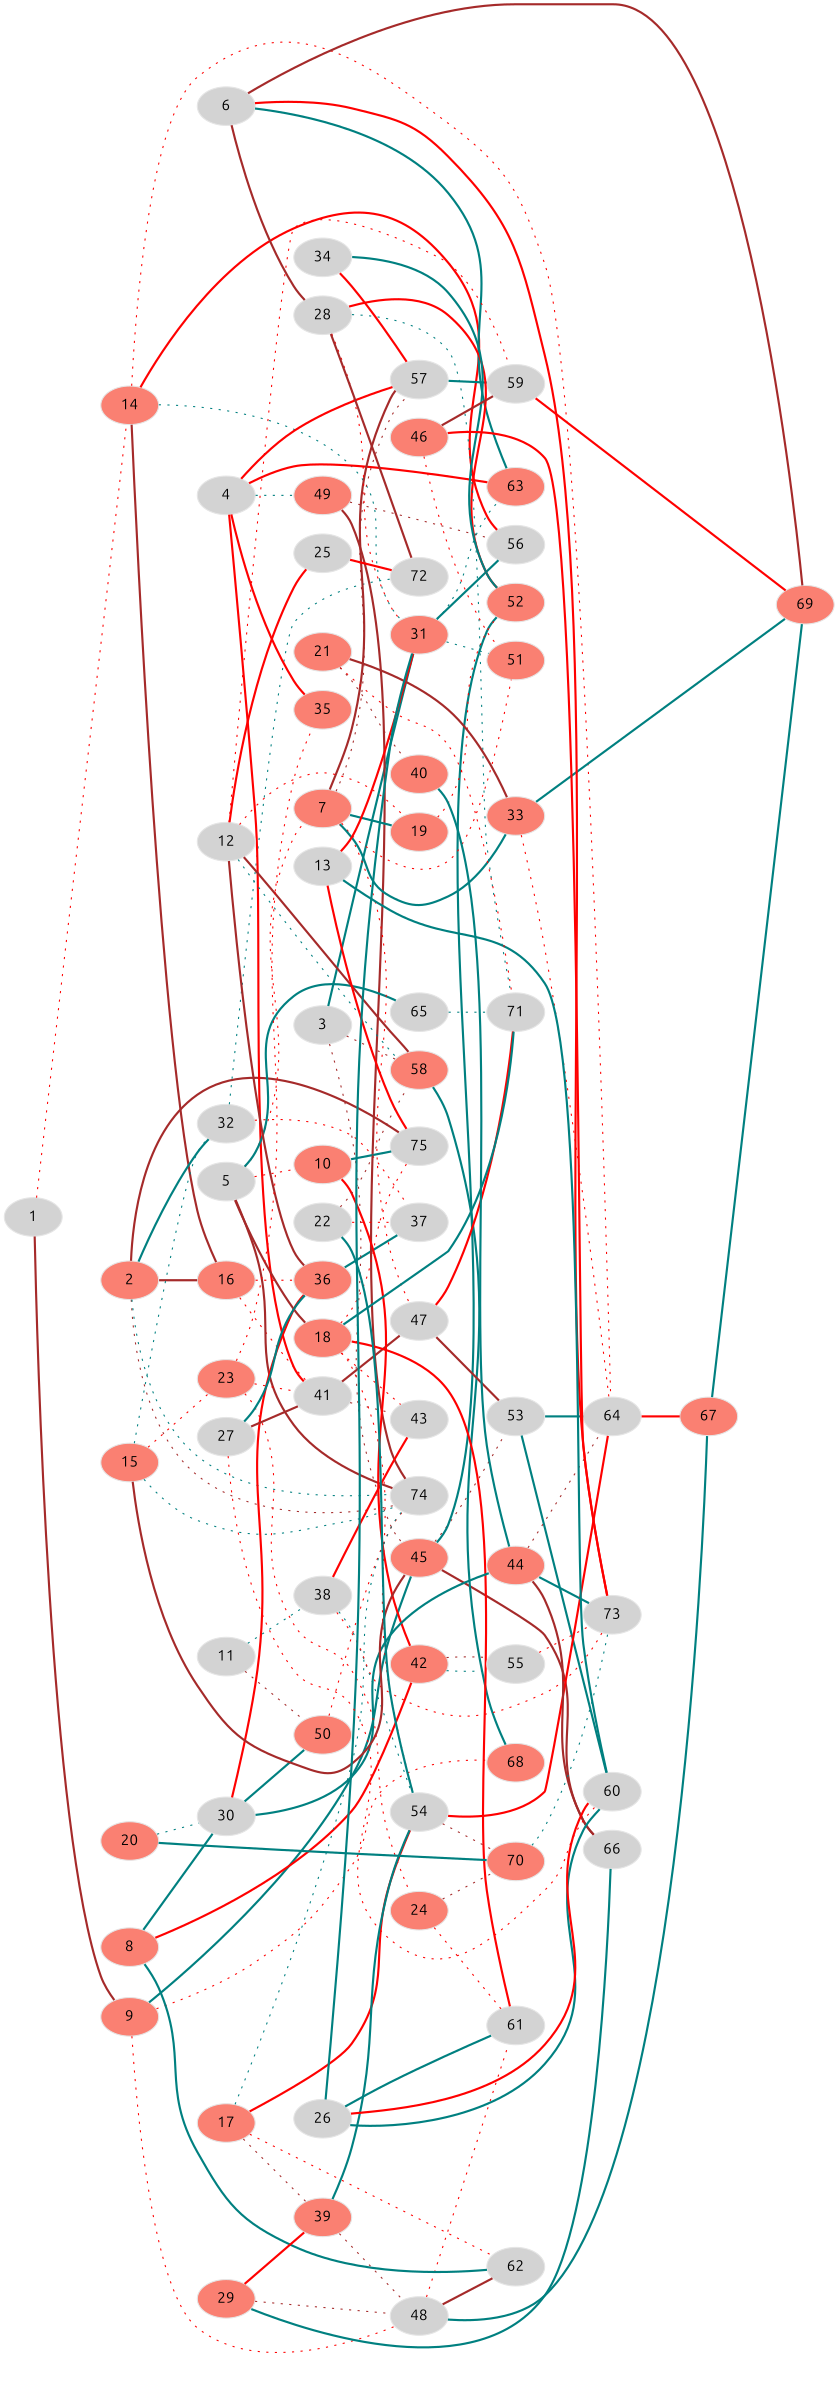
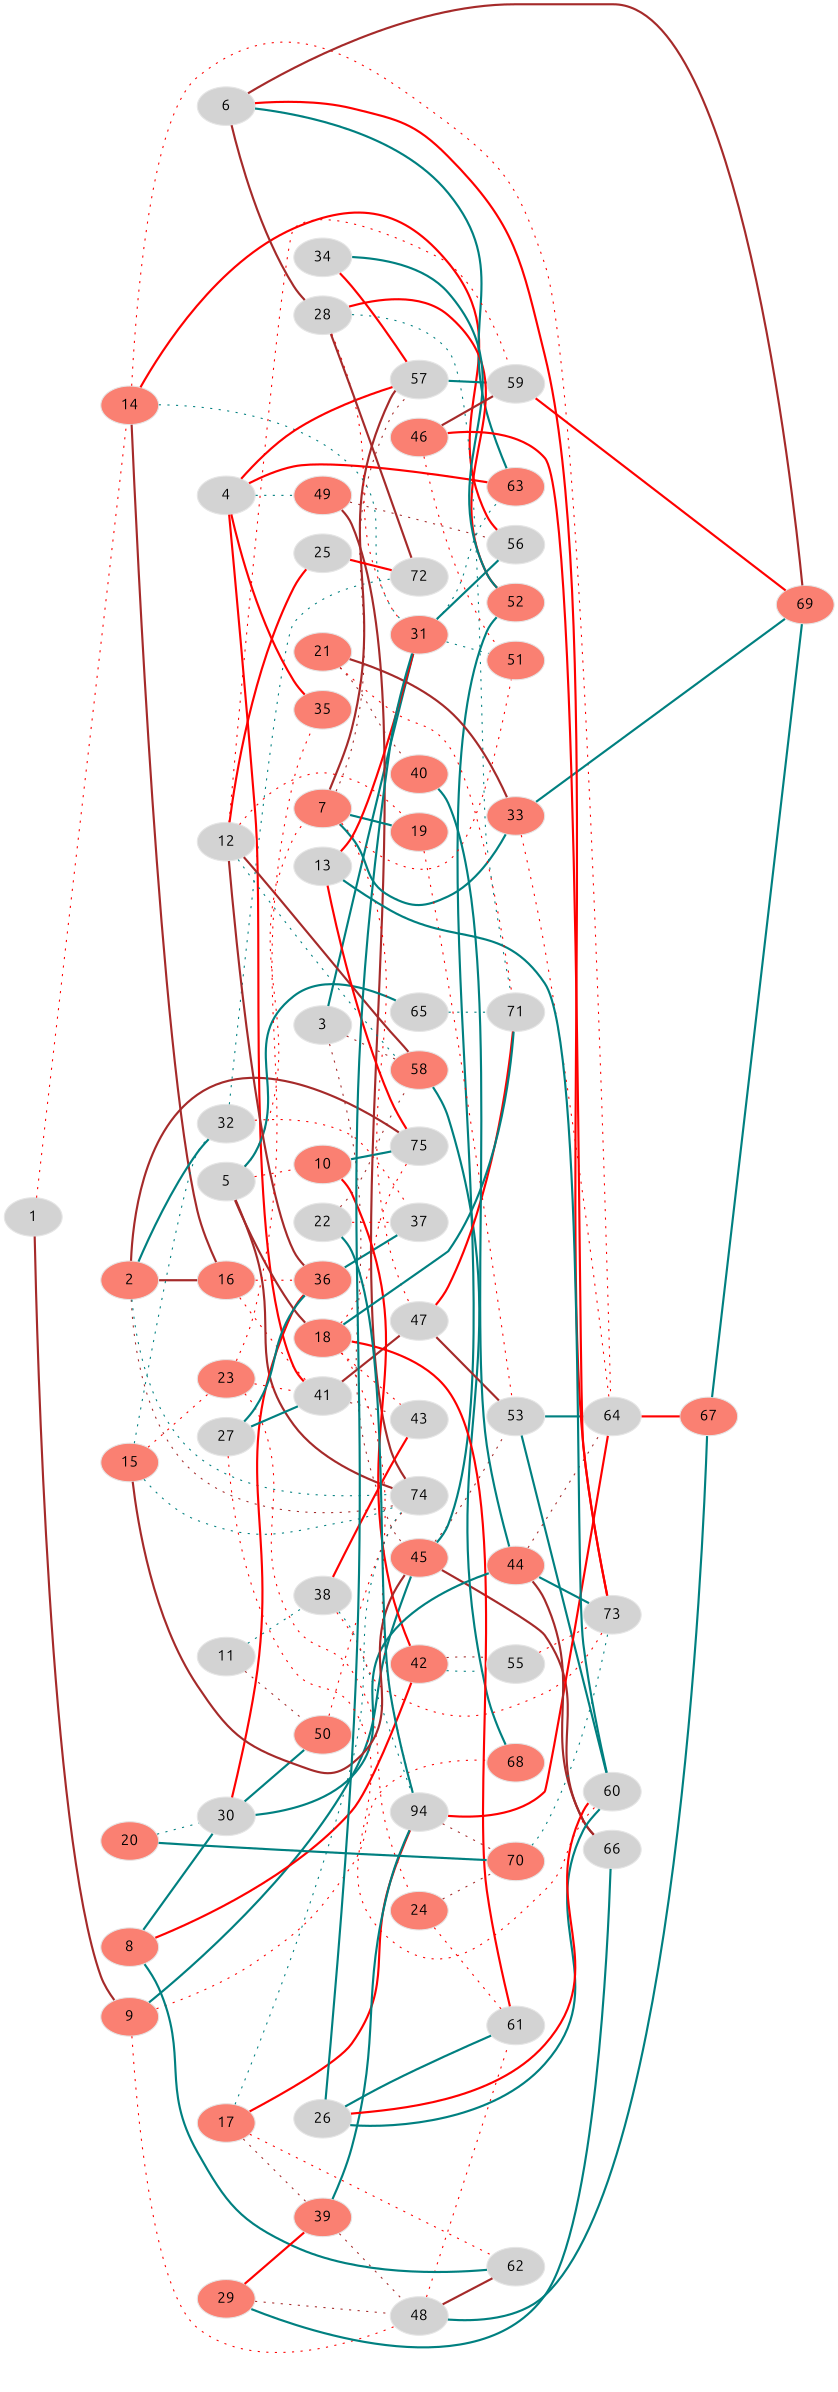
edge "52" -- "19": now "53" -- "19"
edge "41" -- "27": color brown -> teal
node "54": label "54" -> "94"
